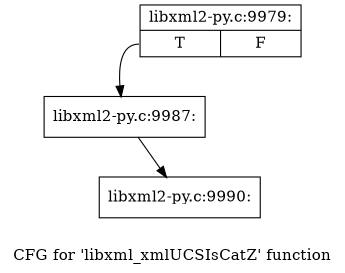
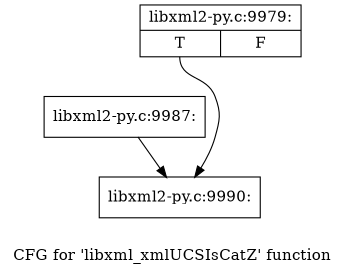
edge "libxml2-py.c:9979:" -> "libxml2-py.c:9987:": now "libxml2-py.c:9979:" -> "libxml2-py.c:9990:"
